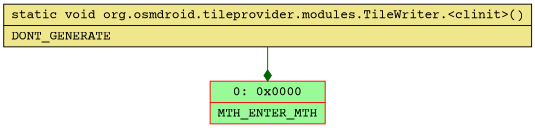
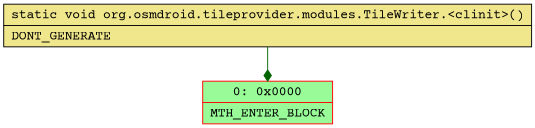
node "0: 0x0000": text "MTH_ENTER_MTH" -> "MTH_ENTER_BLOCK"
